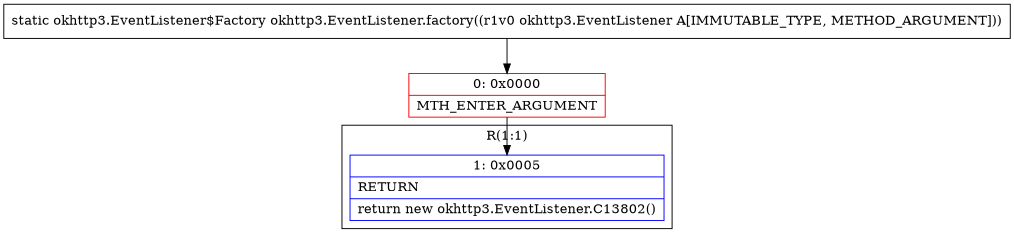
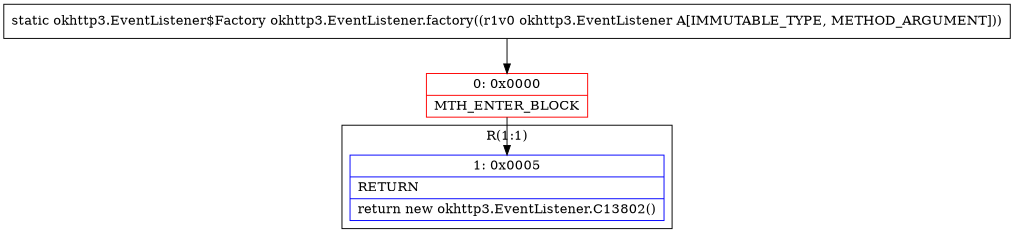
node "0: 0x0000": text "MTH_ENTER_ARGUMENT" -> "MTH_ENTER_BLOCK"
